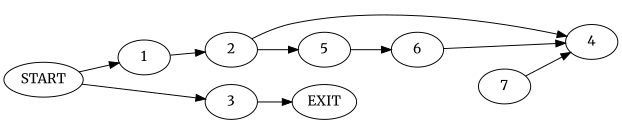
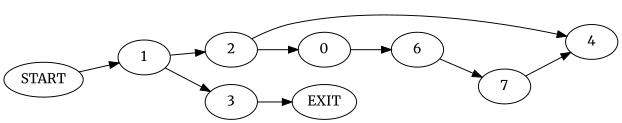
edge "6" -> "4": now "6" -> "7"
node "5": label "5" -> "0"
edge "START" -> "3": now "1" -> "3"
